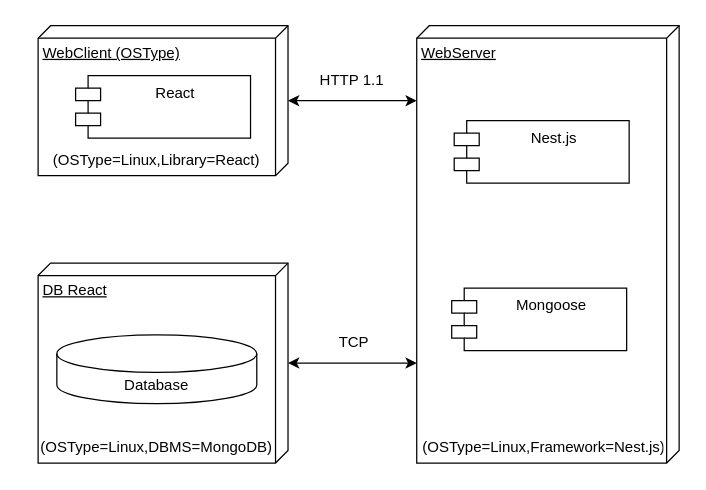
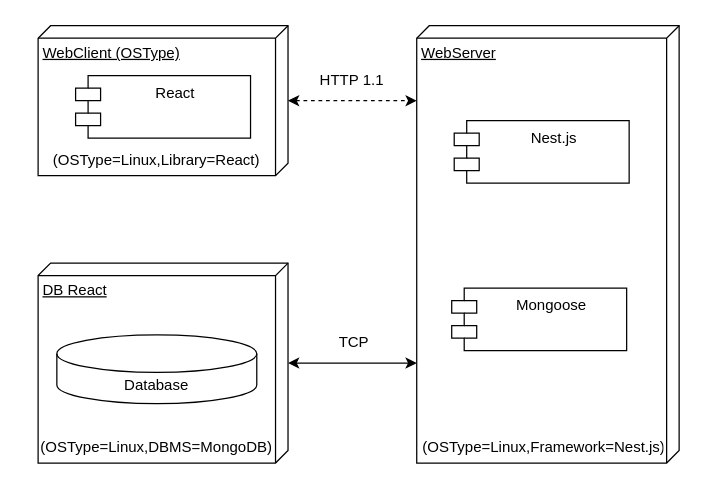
edge "WebClient (OSType)" -- "WebServer": style solid -> dashed
